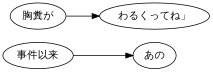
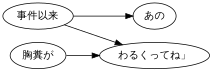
edge "事件以来" -> "わるくってね」": added
